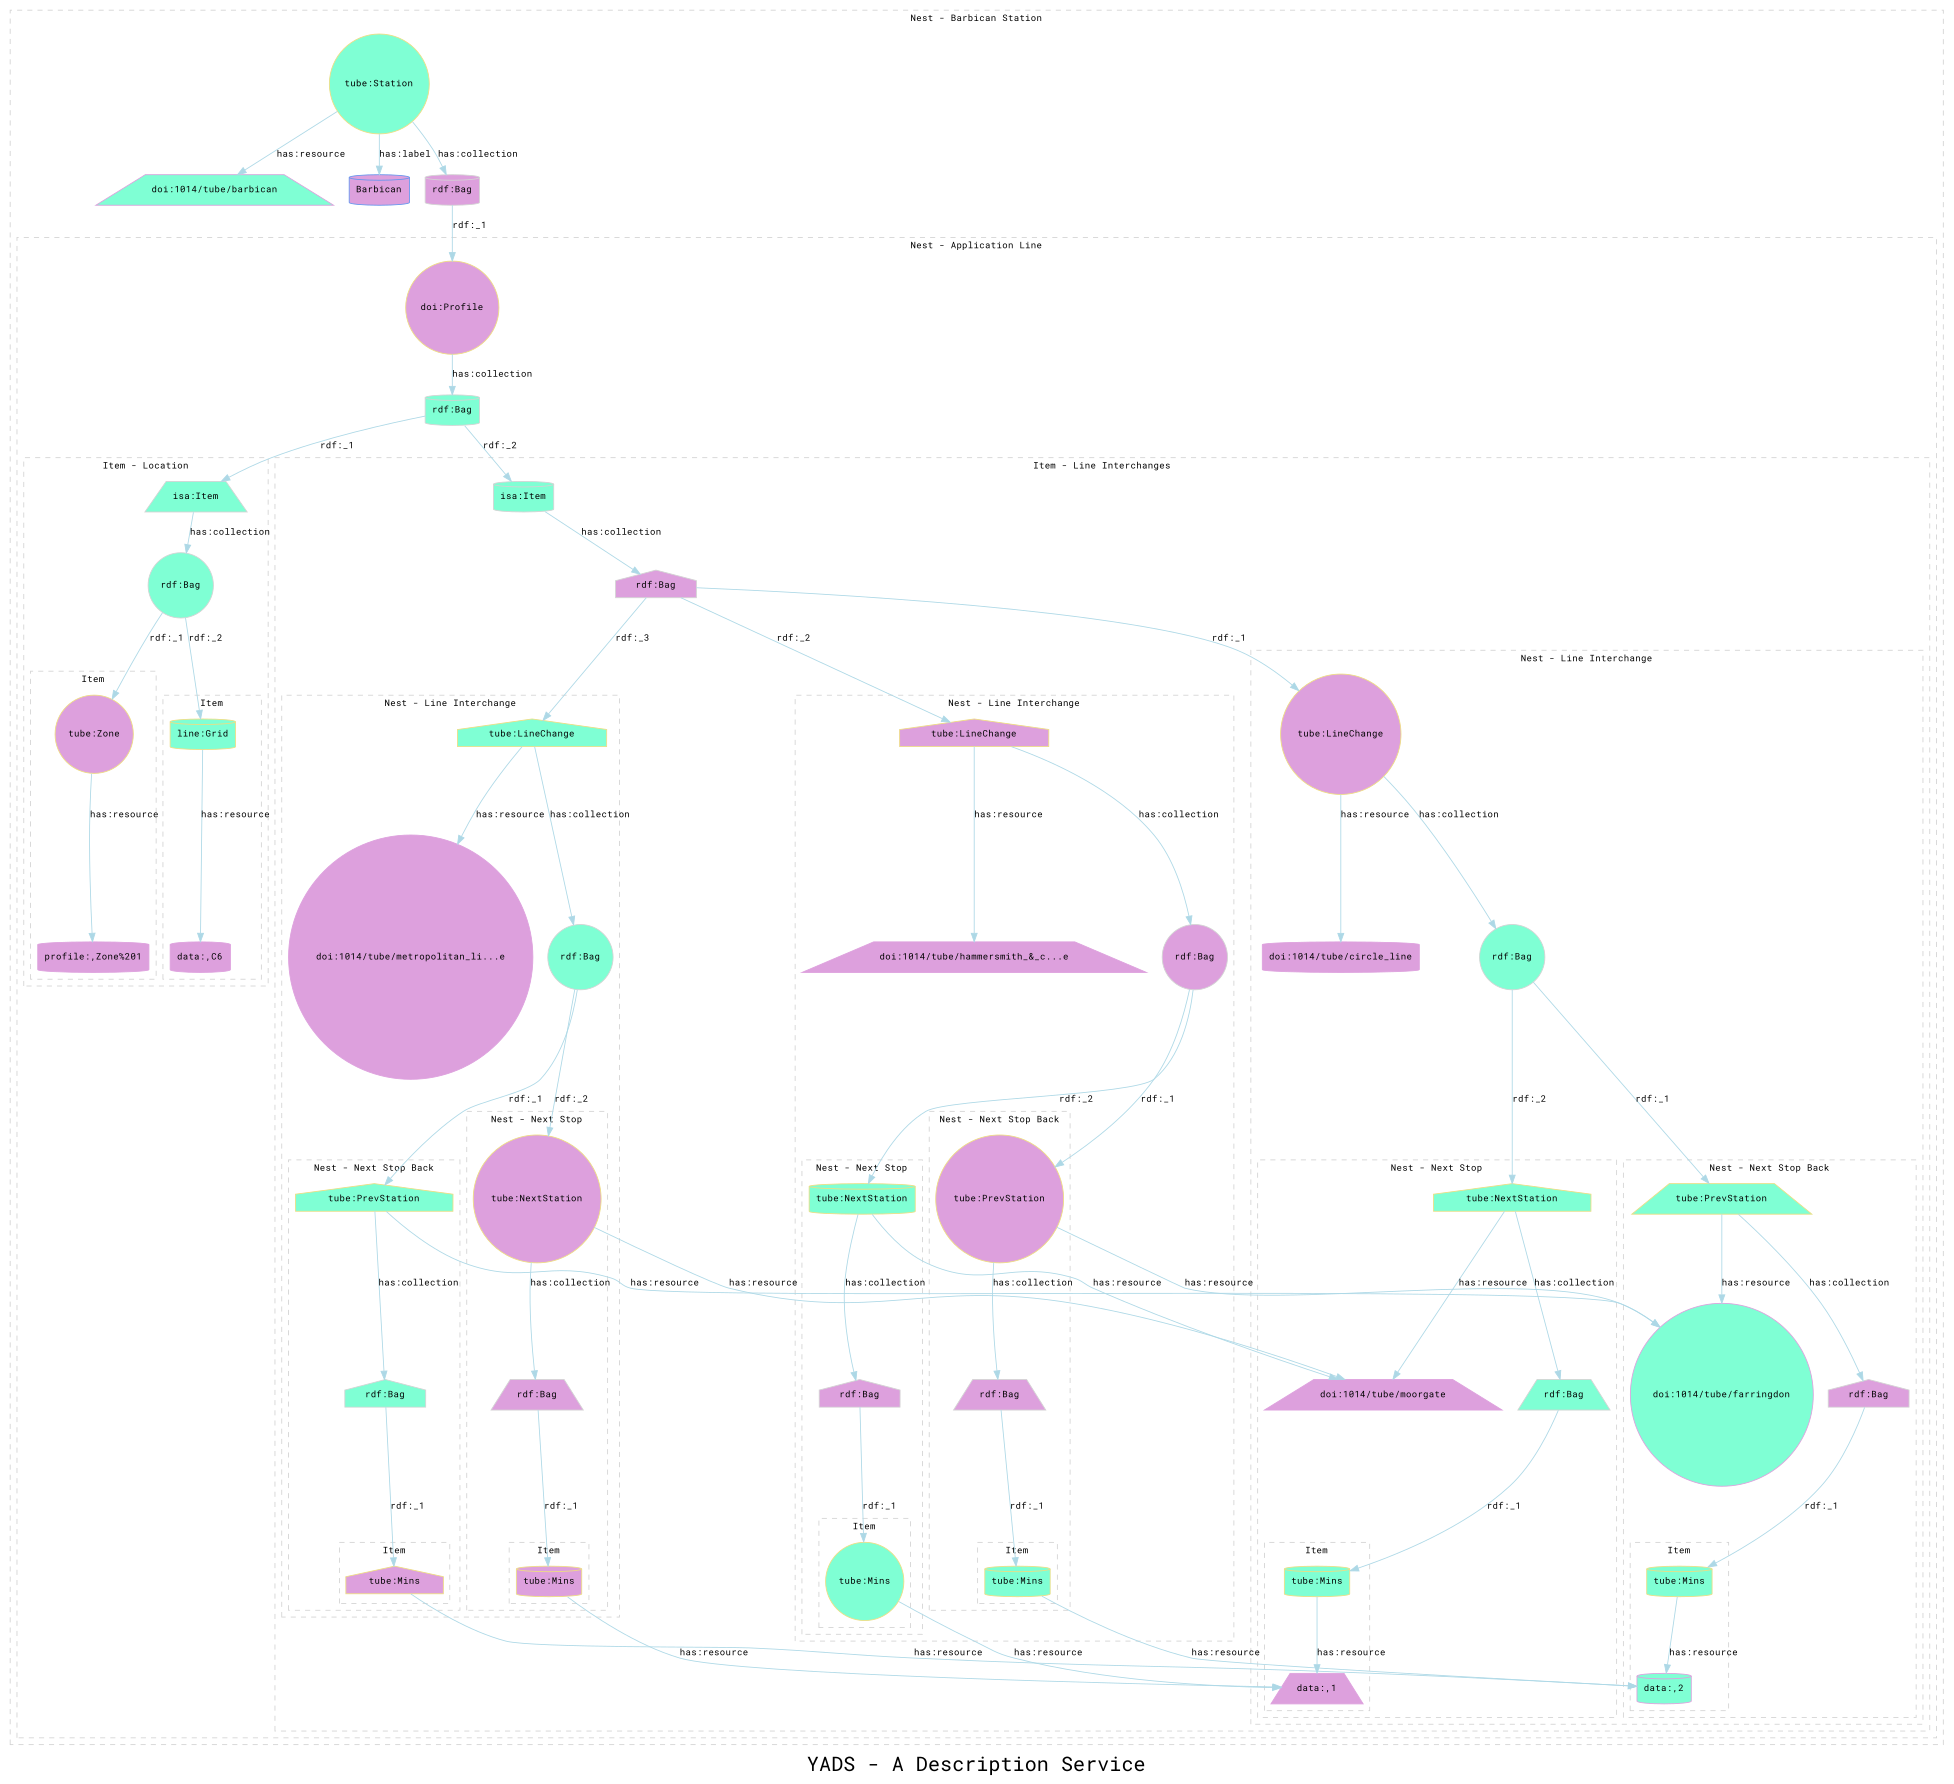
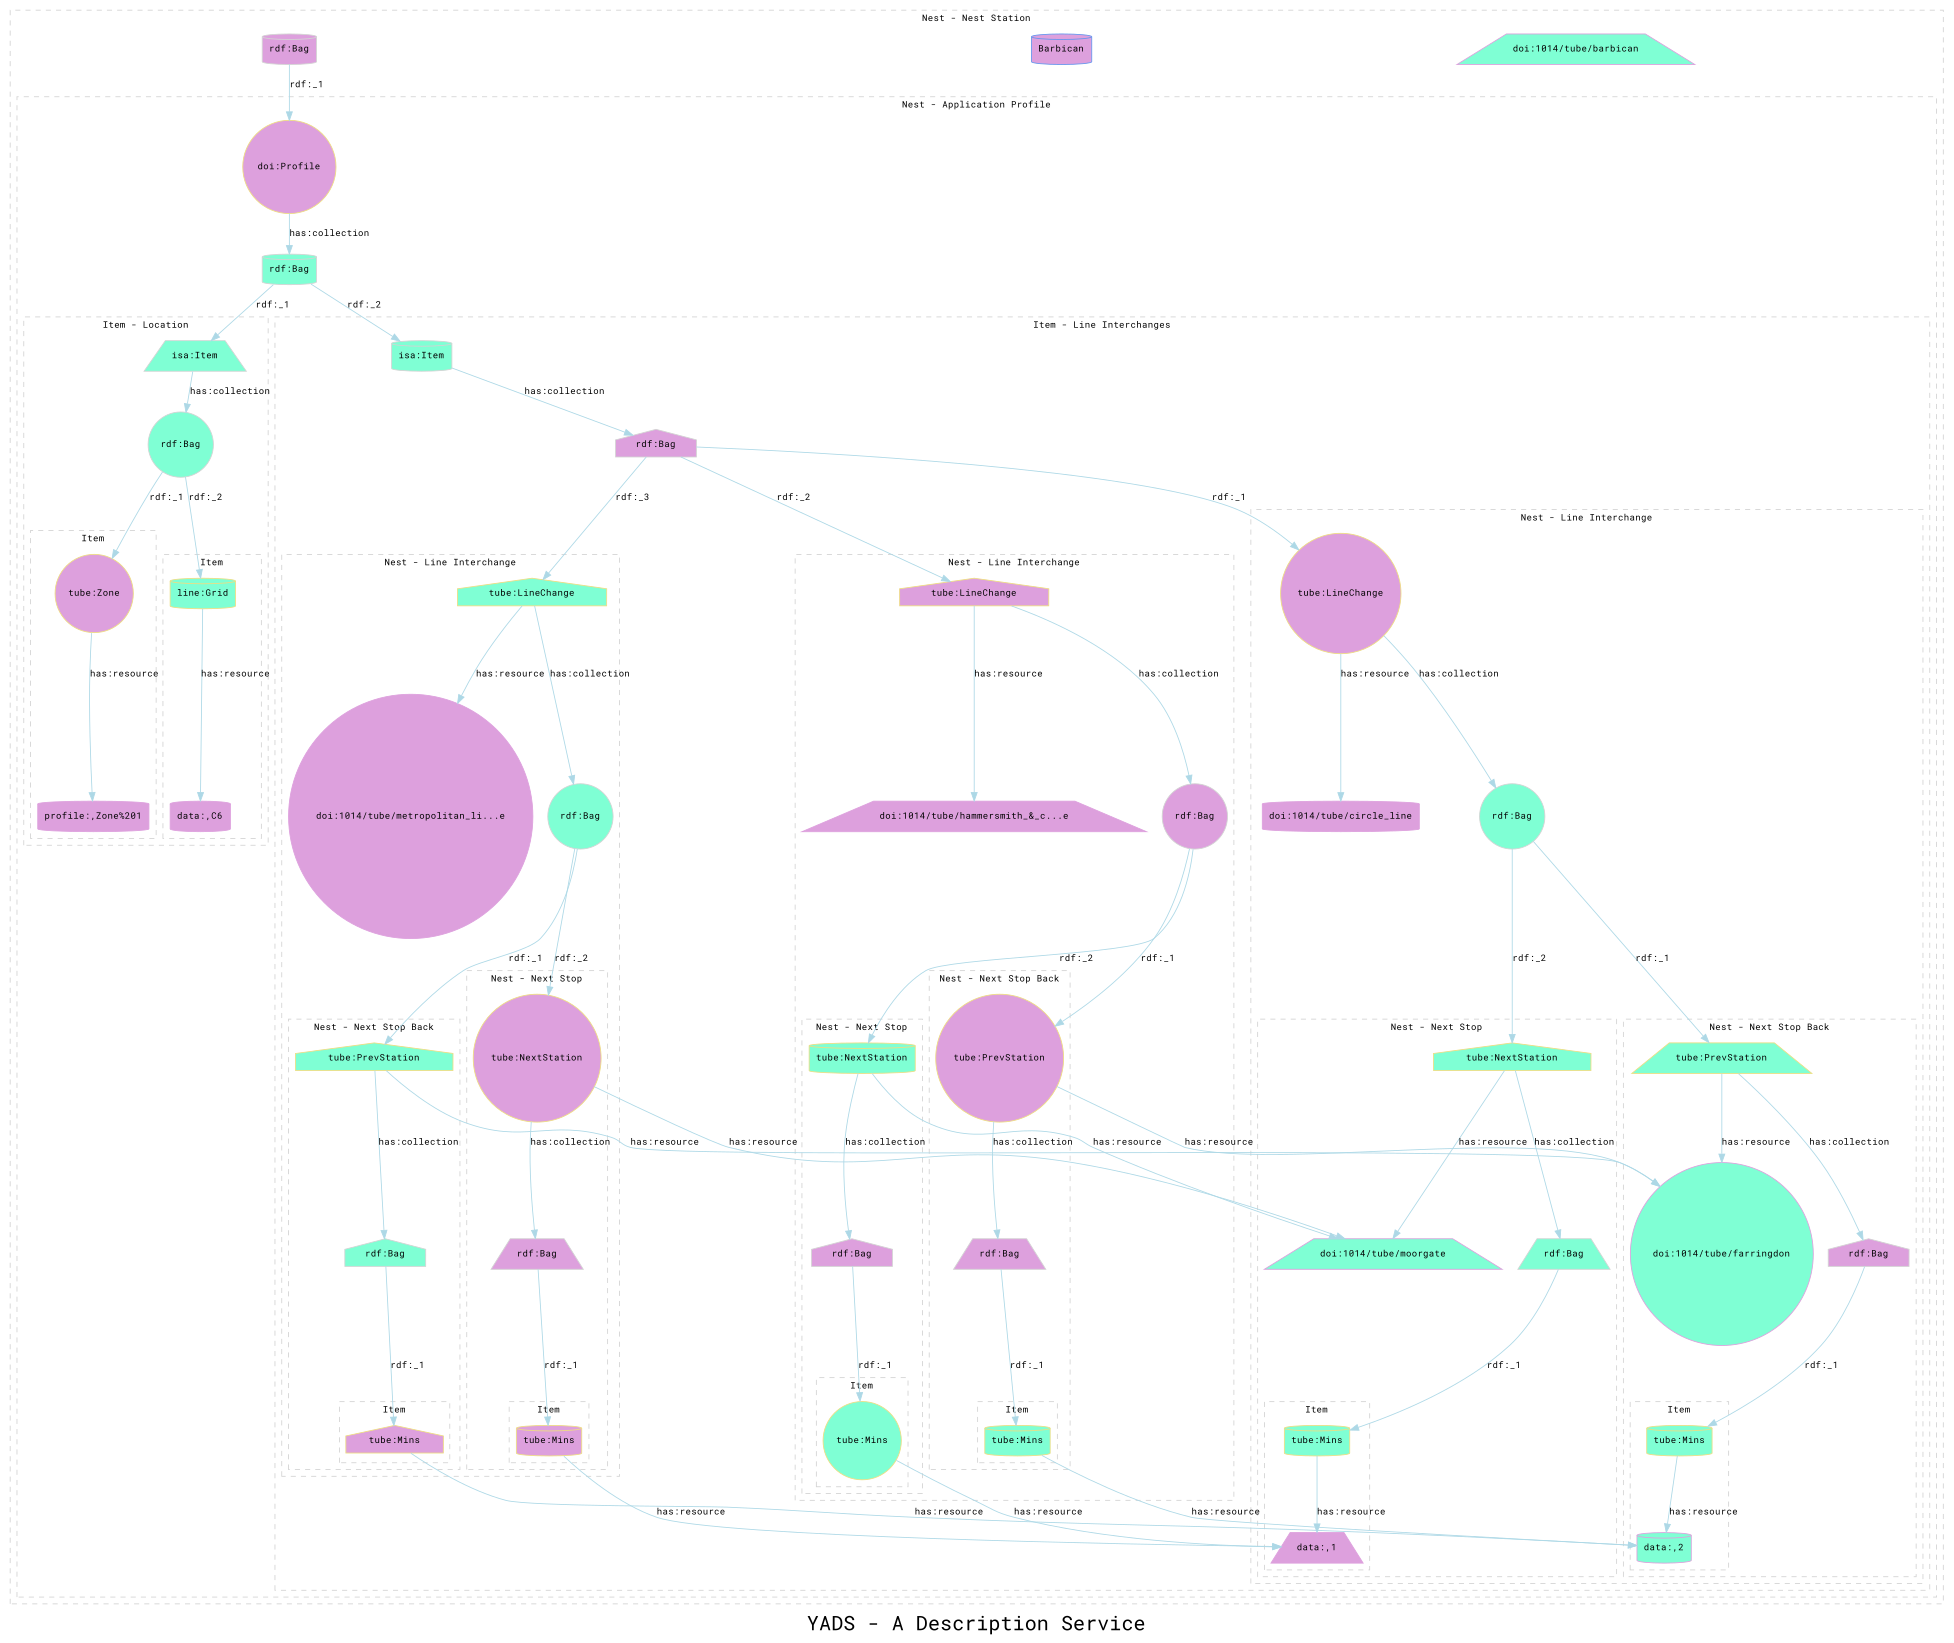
cluster "Nest - Barbican Station": label "Nest - Barbican Station" -> "Nest - Nest Station"
node "tube:Station": removed
cluster "Nest - Application Line": label "Nest - Application Line" -> "Nest - Application Profile"
node "doi:1014/tube/moorgate": fillcolor plum -> aquamarine
